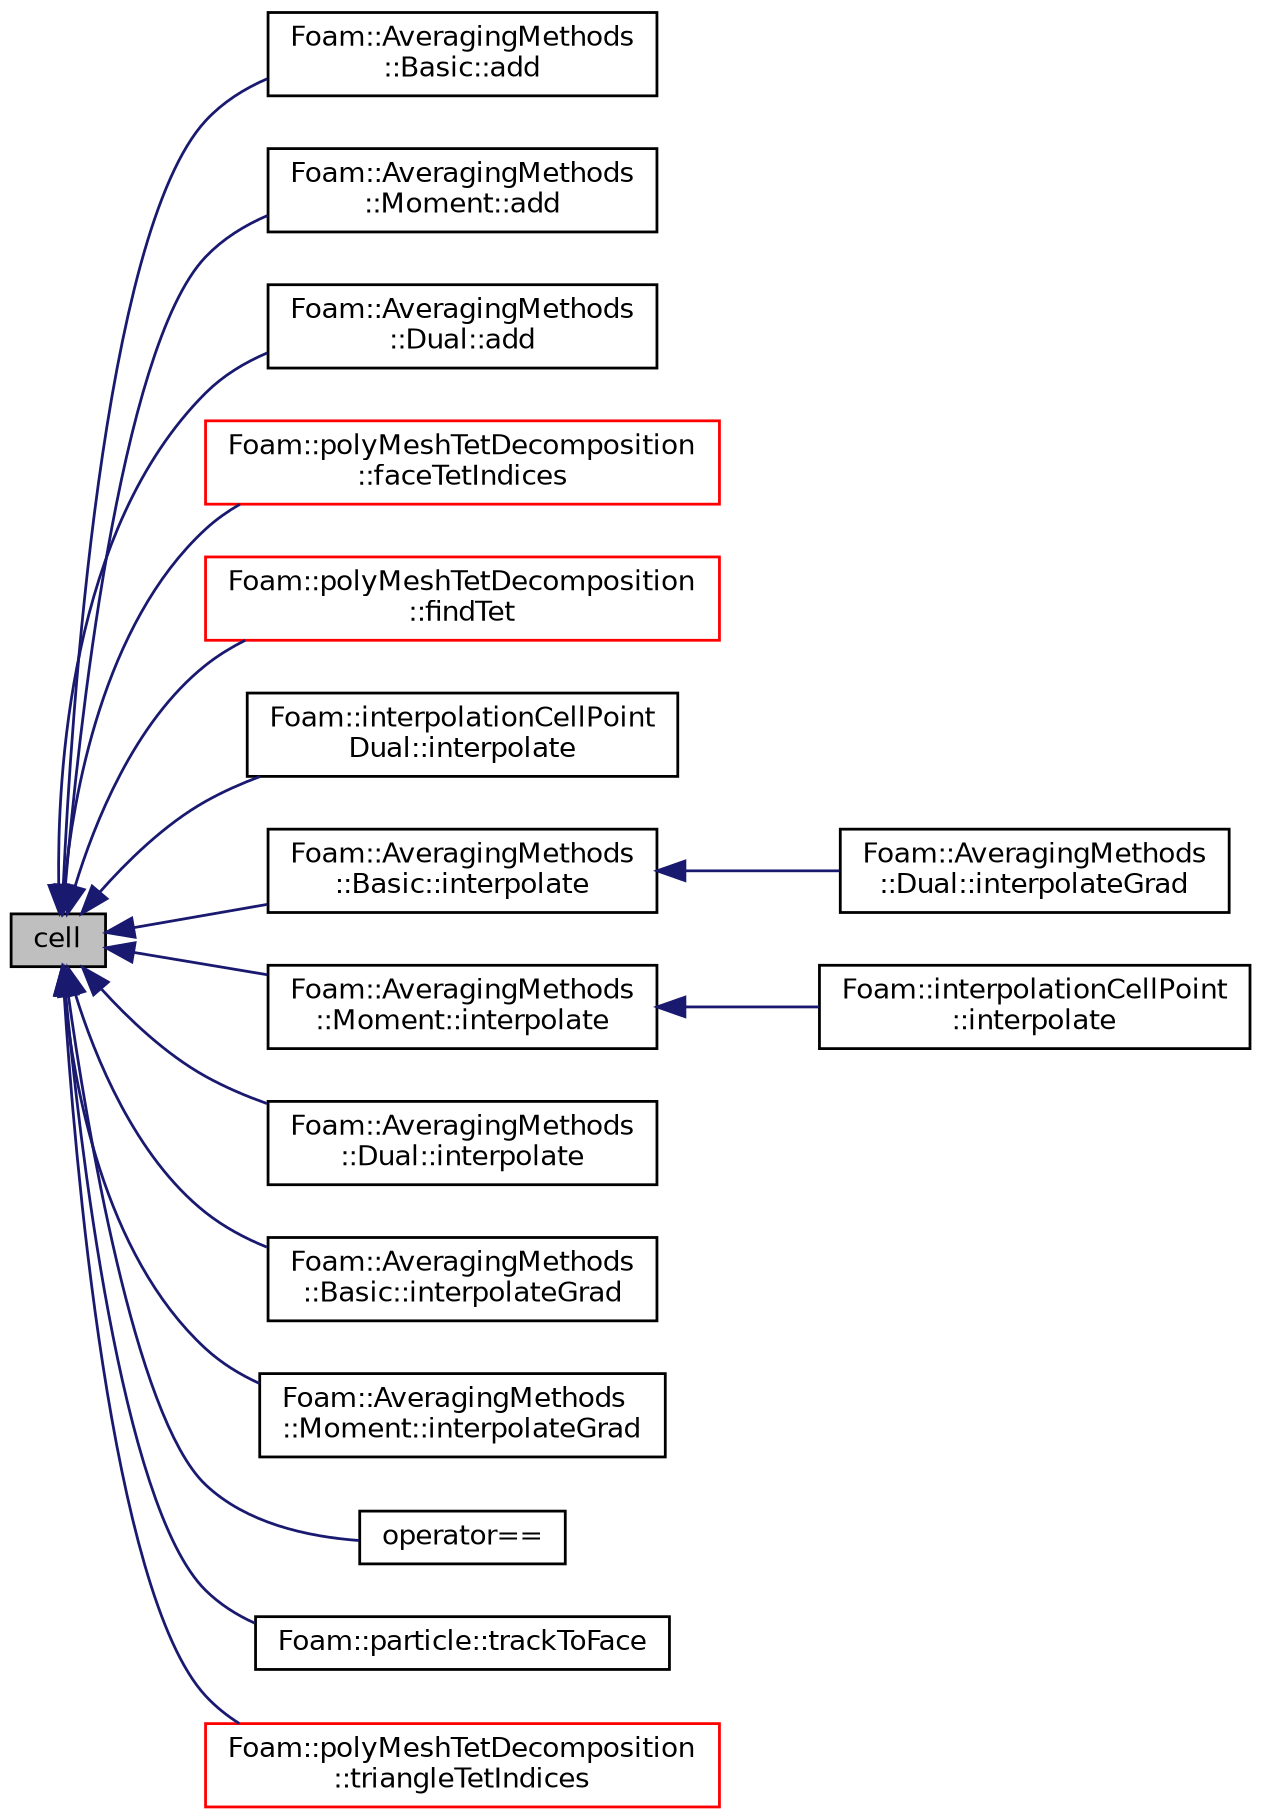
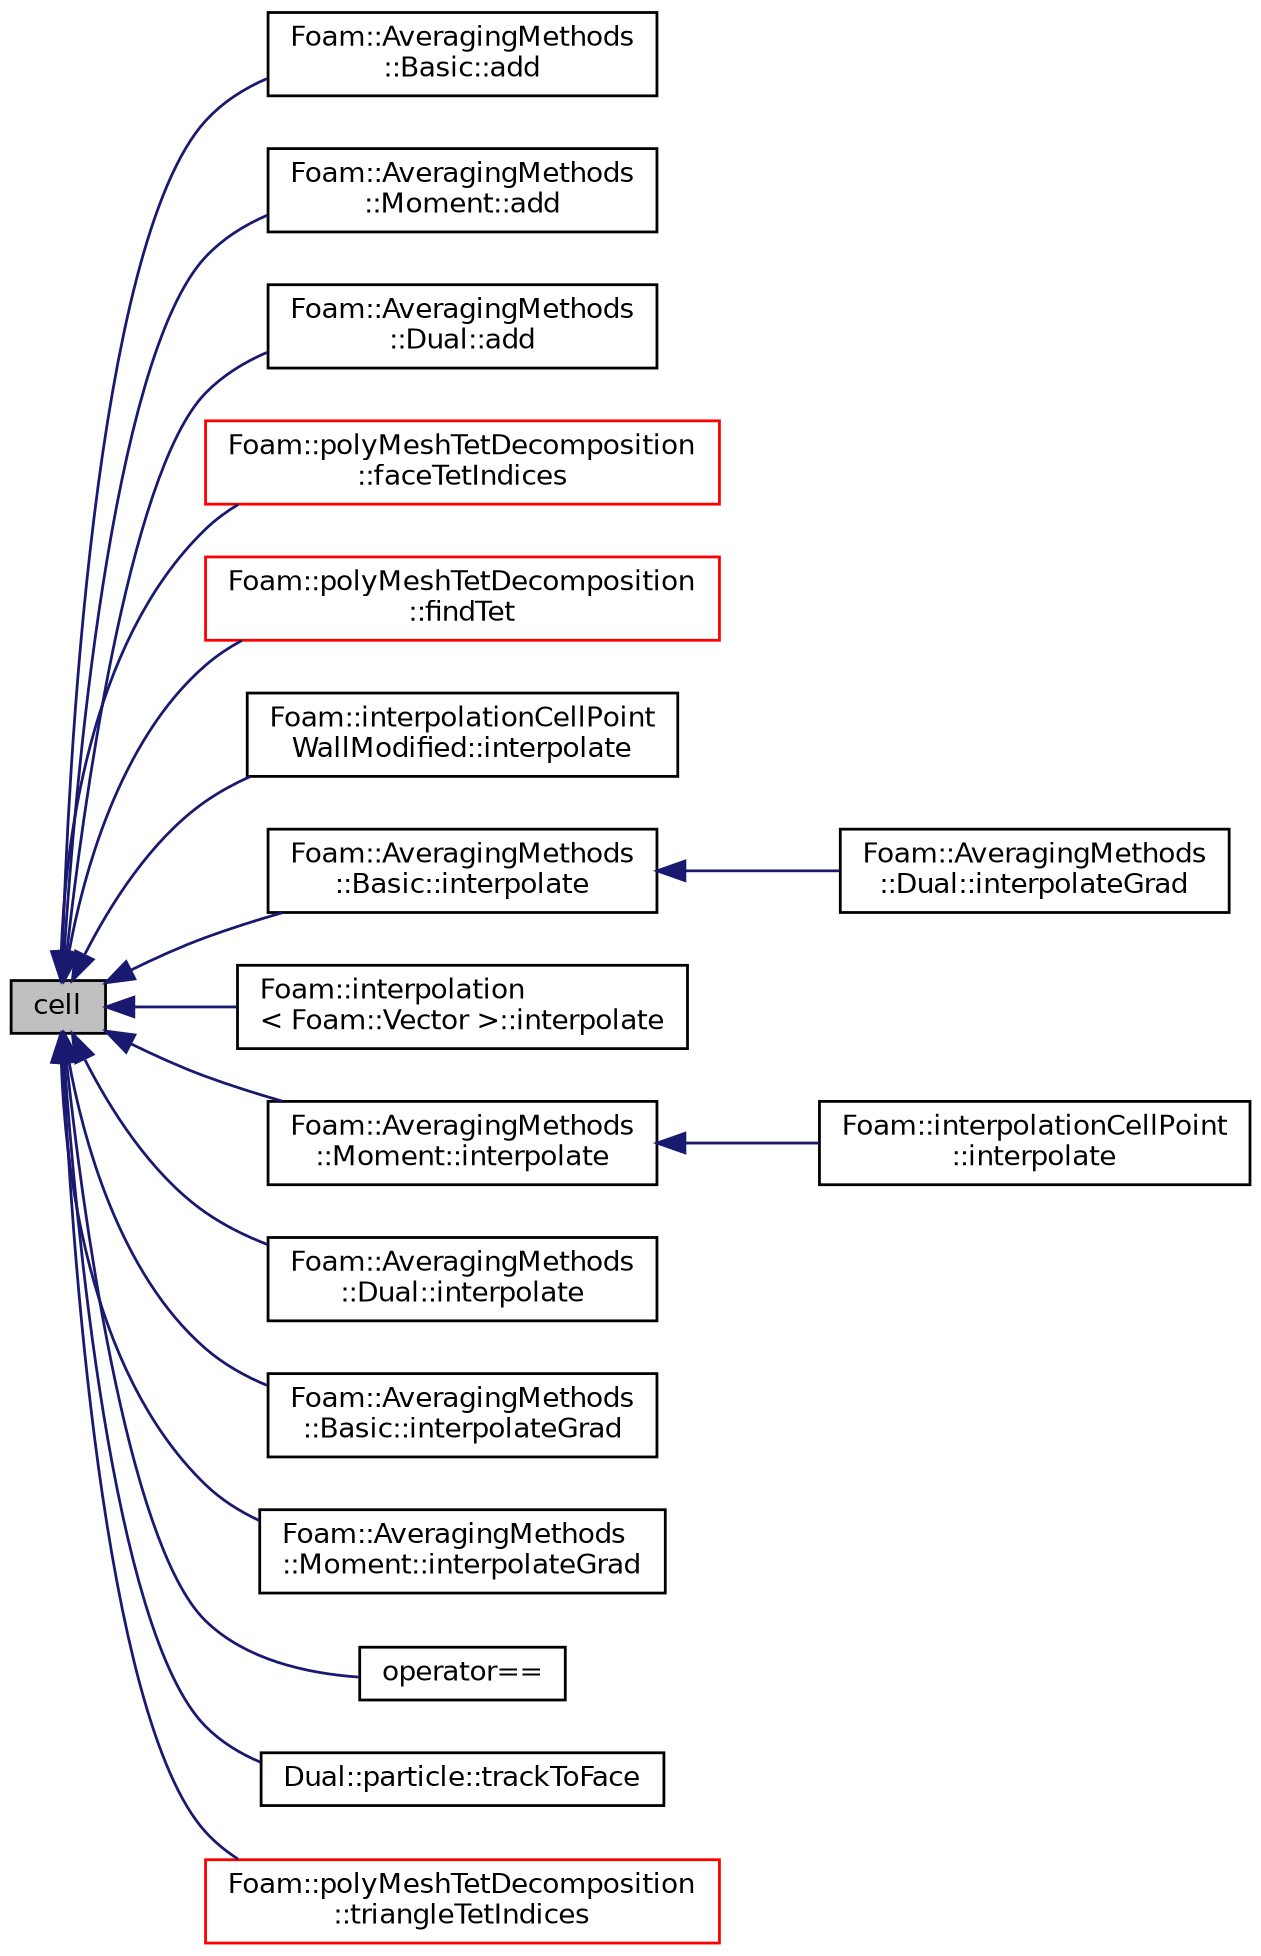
node "Foam::interpolationCellPoint Dual::interpolate": label "Foam::interpolationCellPoint Dual::interpolate" -> "Foam::interpolationCellPoint WallModified::interpolate"
node "Foam::interpolation < Foam::Vector >::interpolate": added
node "Foam::particle::trackToFace": label "Foam::particle::trackToFace" -> "Dual::particle::trackToFace"
